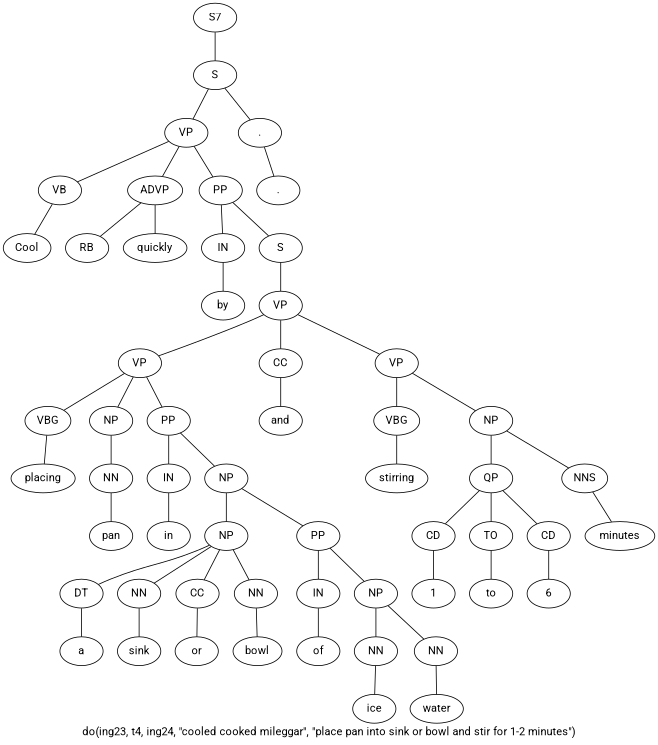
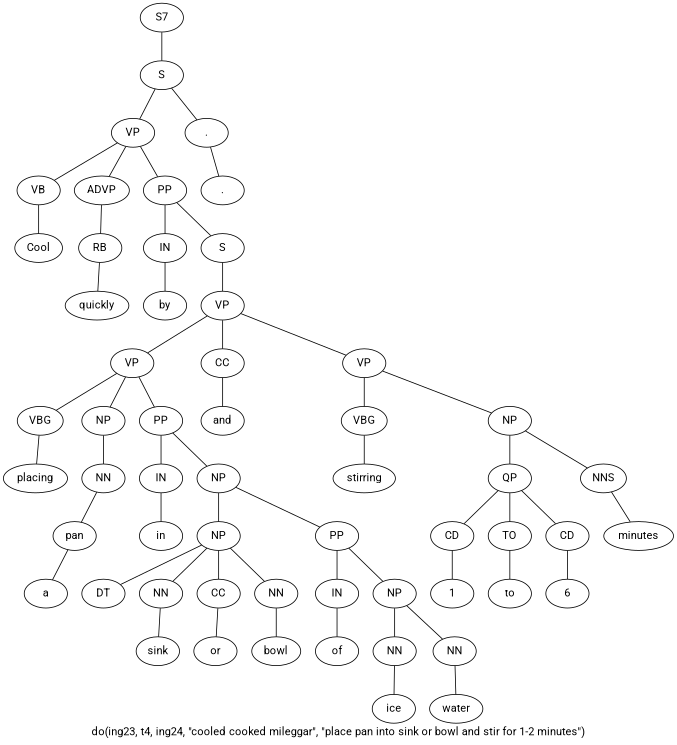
edge "ADVP" -- "quickly": now "RB" -- "quickly"
edge "DT" -- "a": now "pan" -- "a"
